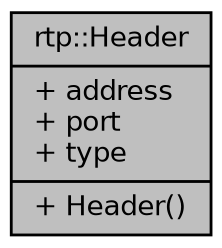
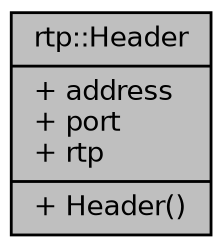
node "rtp::Header": text "+ type" -> "+ rtp"
